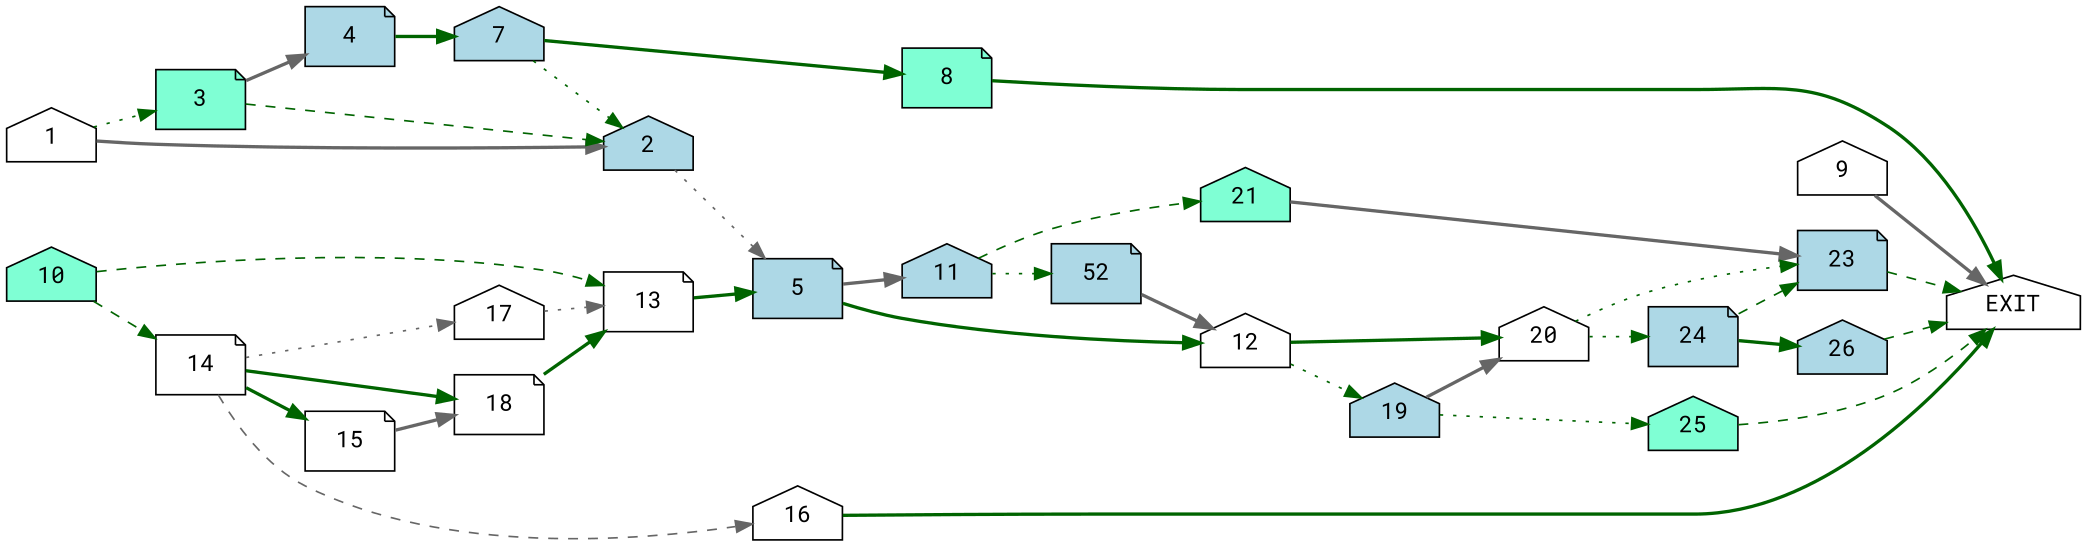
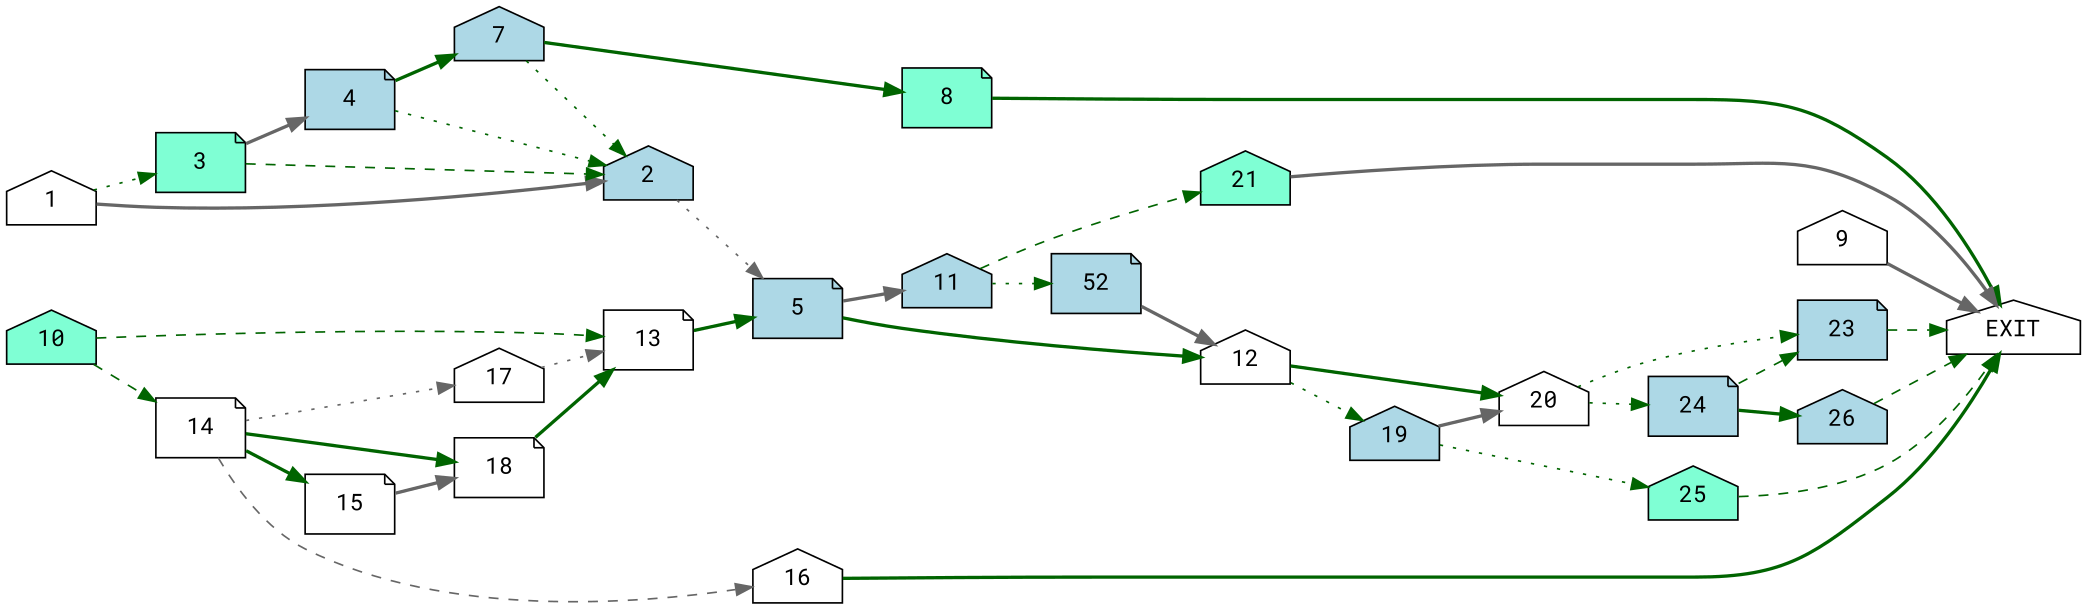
edge "4" -> "2": added
edge "21" -> "23": now "21" -> "EXIT"
